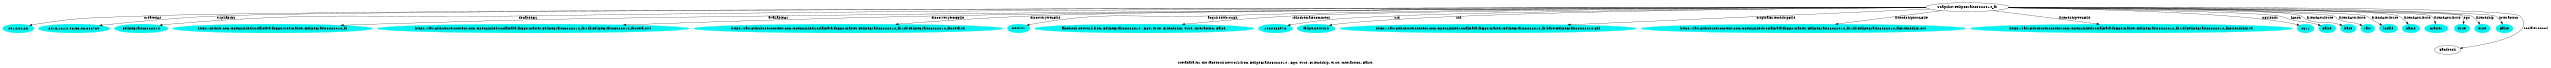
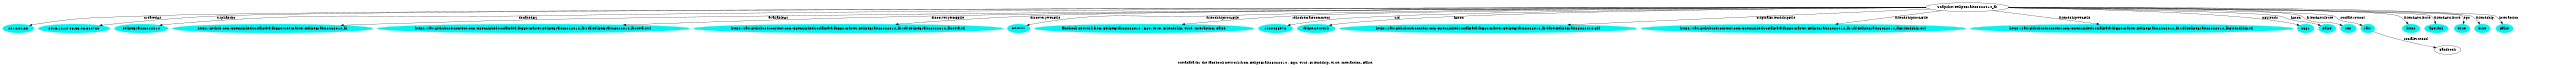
edge "Snapshot FelipeBrait23022014_fb" -> "Facebook": now "raw" -> "Facebook"
edge "Snapshot FelipeBrait23022014_fb" -> "Netvizz": label "acquiredThrough" -> "friendshipXMLFile"
edge "Snapshot FelipeBrait23022014_fb" -> "felipe.network": label "sid" -> "fAnon"
edge "Snapshot FelipeBrait23022014_fb" -> "raw": label "friendAttribute" -> "socialProtocol"
node "4611": label "4611" -> "4661"
node "base": label "base" -> "sex"
node "locale": removed
node "name": label "name" -> "https"
node "master": label "master" -> "agerank"
